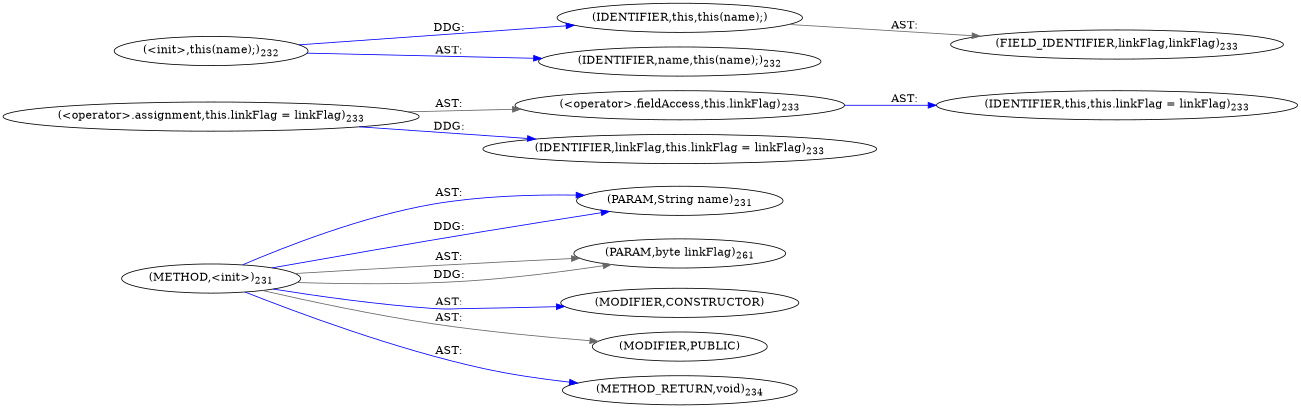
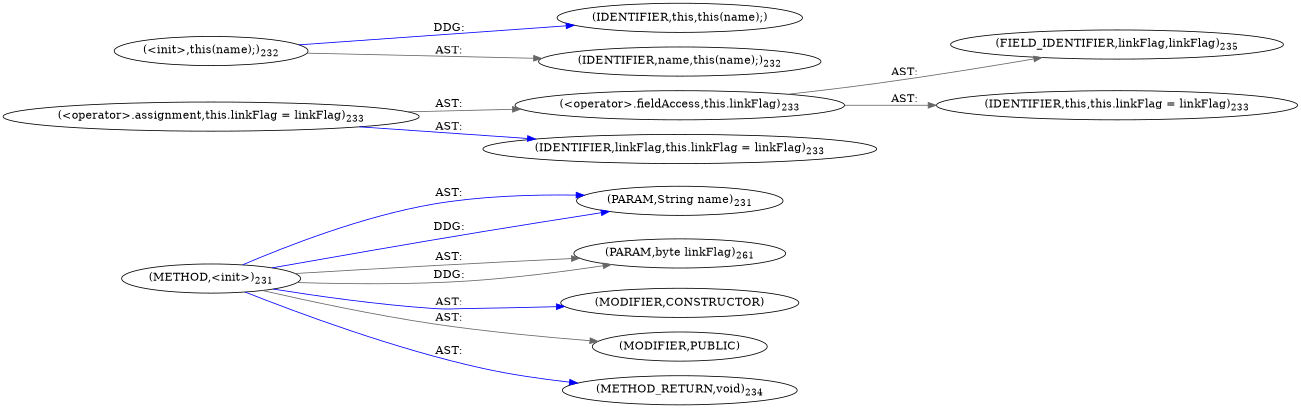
edge "(IDENTIFIER,this,this(name);)" -> "(FIELD_IDENTIFIER,linkFlag,linkFlag)": now "(<operator>.fieldAccess,this.linkFlag)" -> "(FIELD_IDENTIFIER,linkFlag,linkFlag)"
node "(FIELD_IDENTIFIER,linkFlag,linkFlag)": text "233" -> "235"
edge "(<init>,this(name);)" -> "(IDENTIFIER,name,this(name);)": color blue -> gray40
edge "(<operator>.fieldAccess,this.linkFlag)" -> "(IDENTIFIER,this,this.linkFlag = linkFlag)": color blue -> gray40
edge "(<operator>.assignment,this.linkFlag = linkFlag)" -> "(IDENTIFIER,linkFlag,this.linkFlag = linkFlag)": label "DDG: " -> "AST: "
